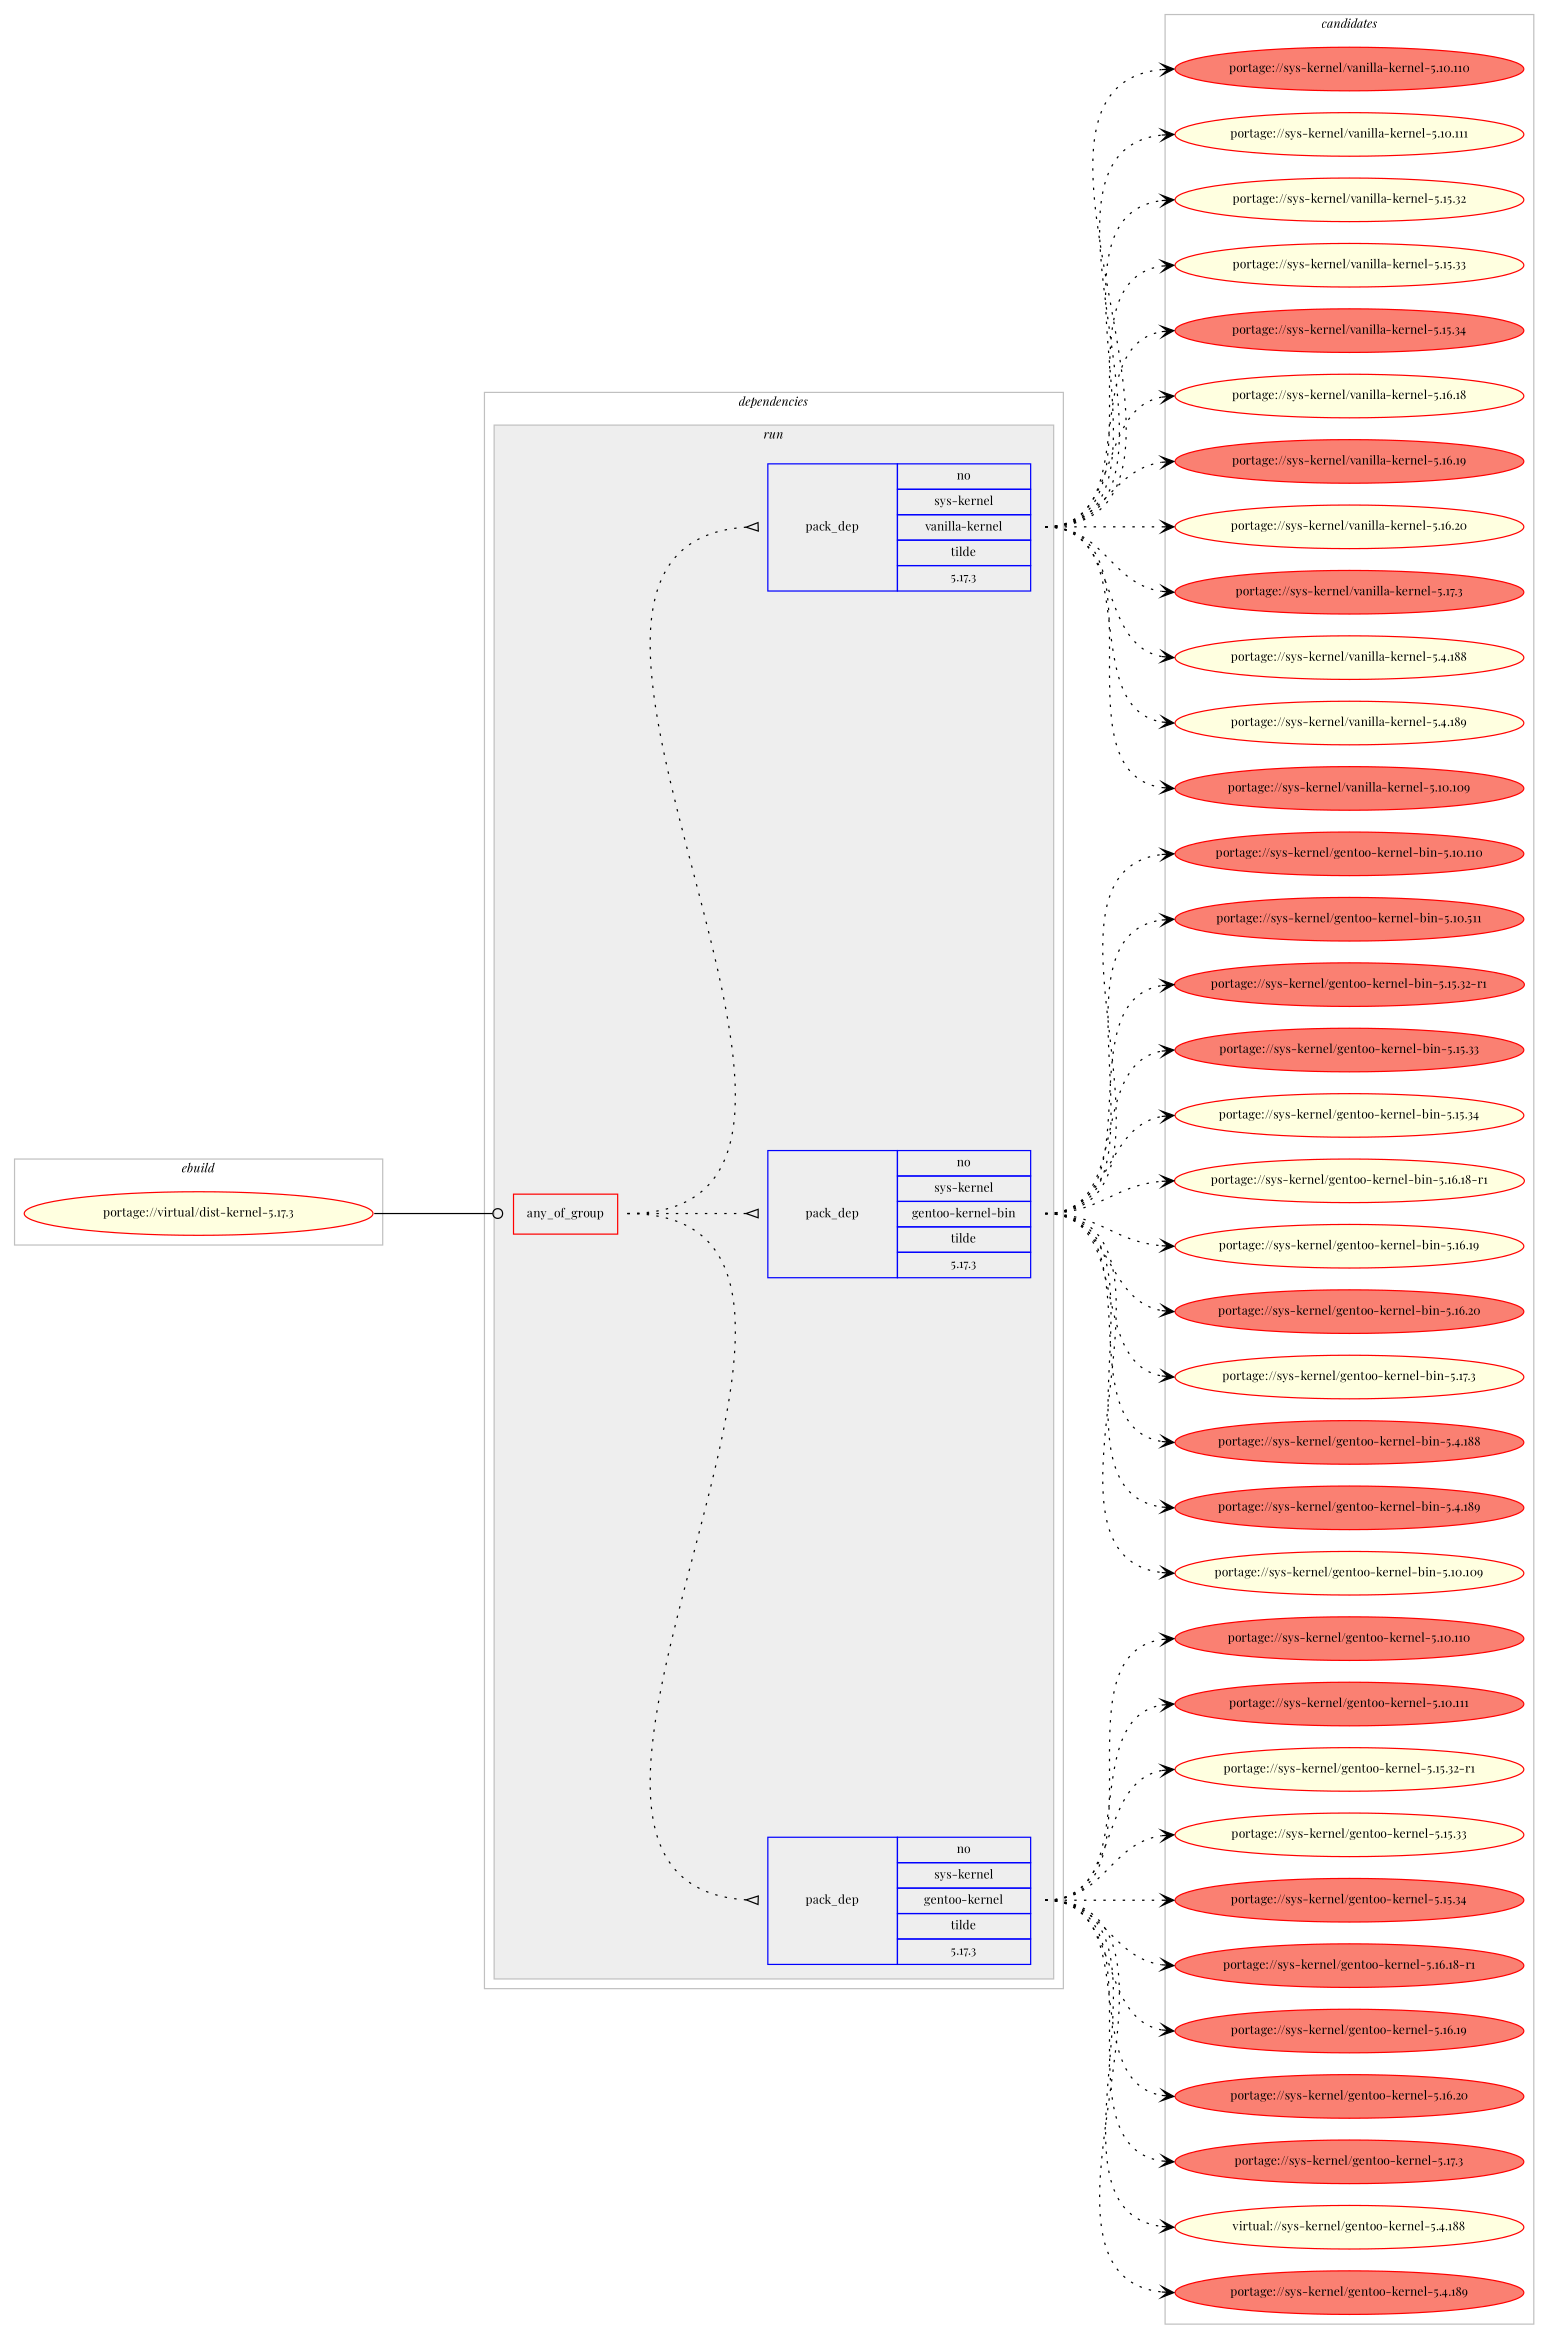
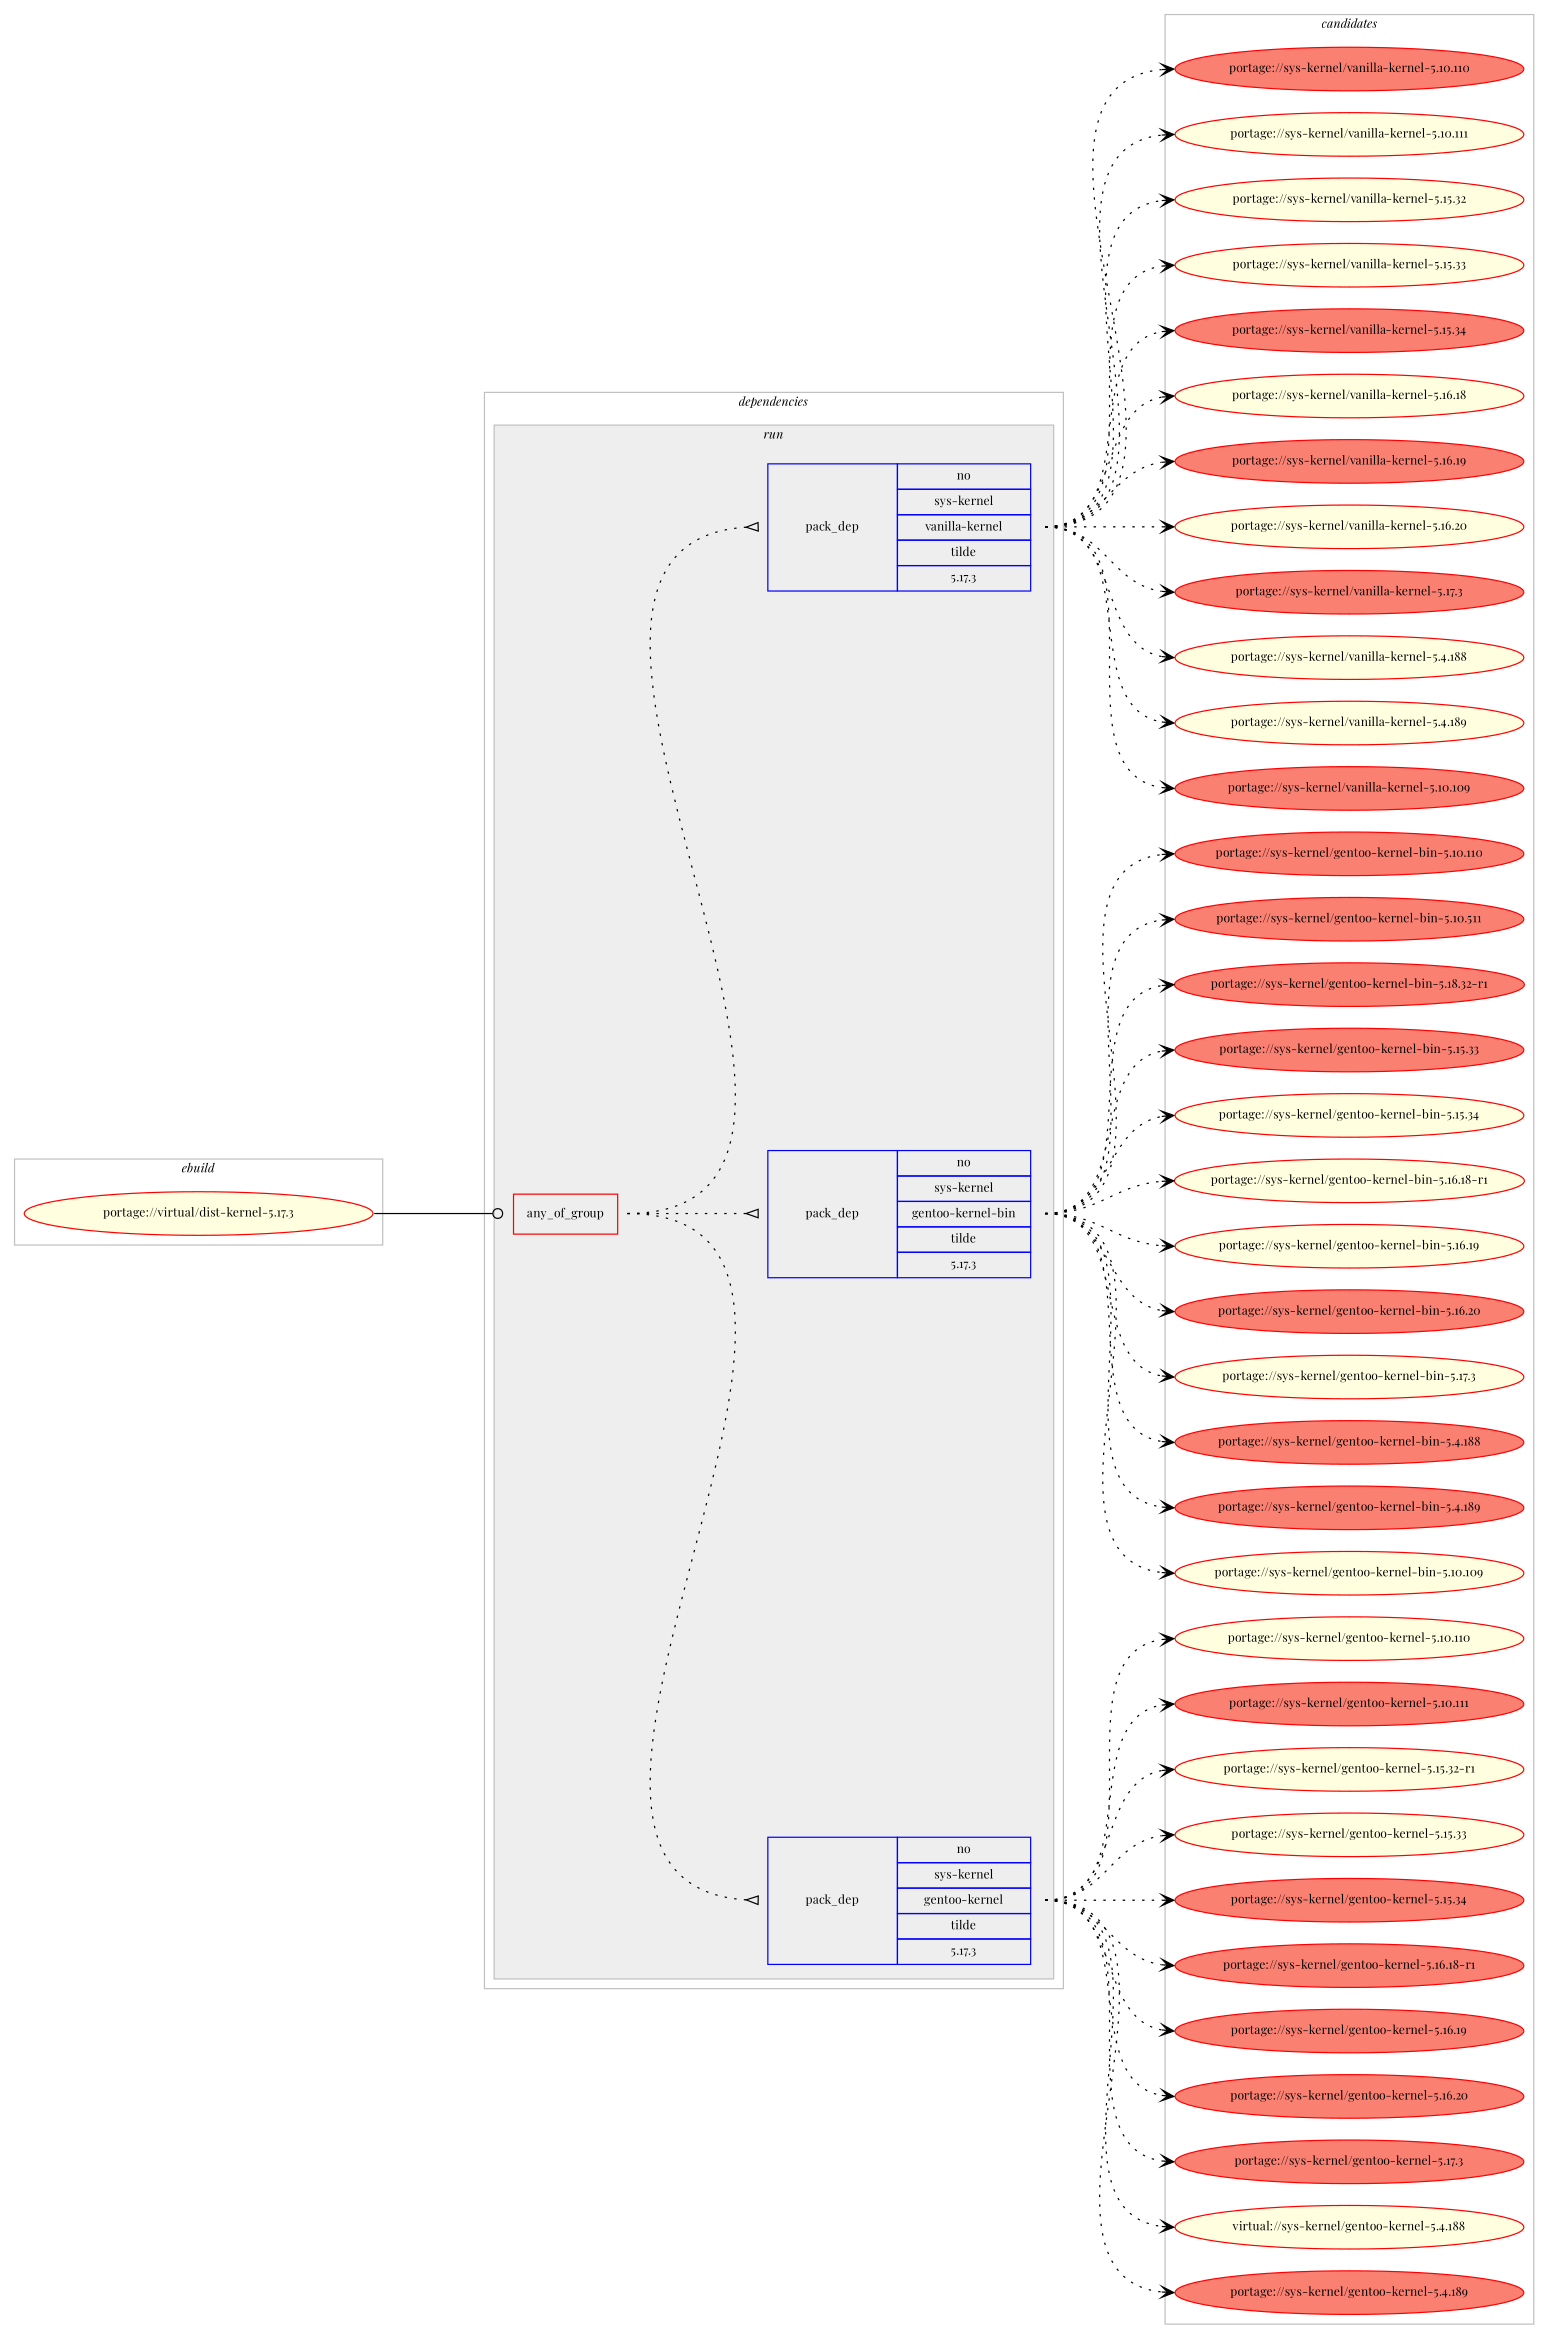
node "portage://sys-kernel/gentoo-kernel-bin-5.15.32-r1": label "portage://sys-kernel/gentoo-kernel-bin-5.15.32-r1" -> "portage://sys-kernel/gentoo-kernel-bin-5.18.32-r1"
node "portage://sys-kernel/gentoo-kernel-5.10.110": fillcolor salmon -> lightyellow
